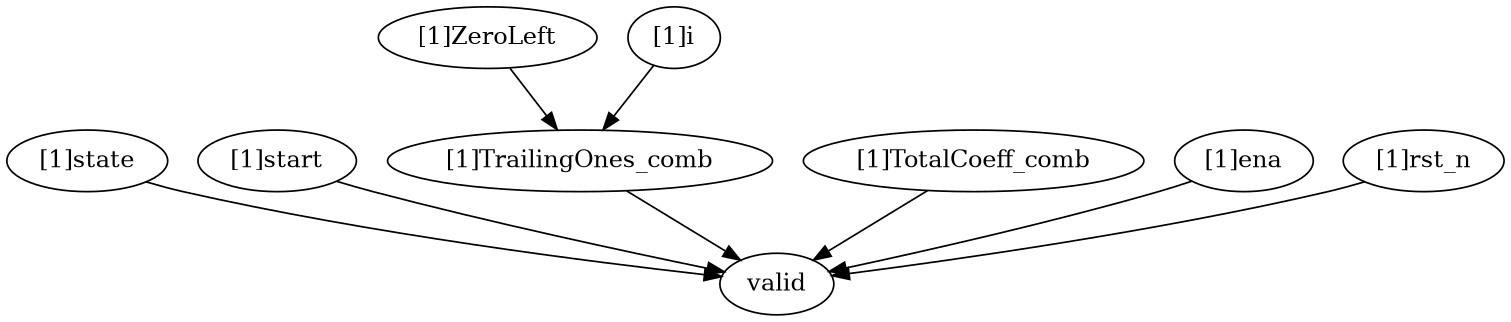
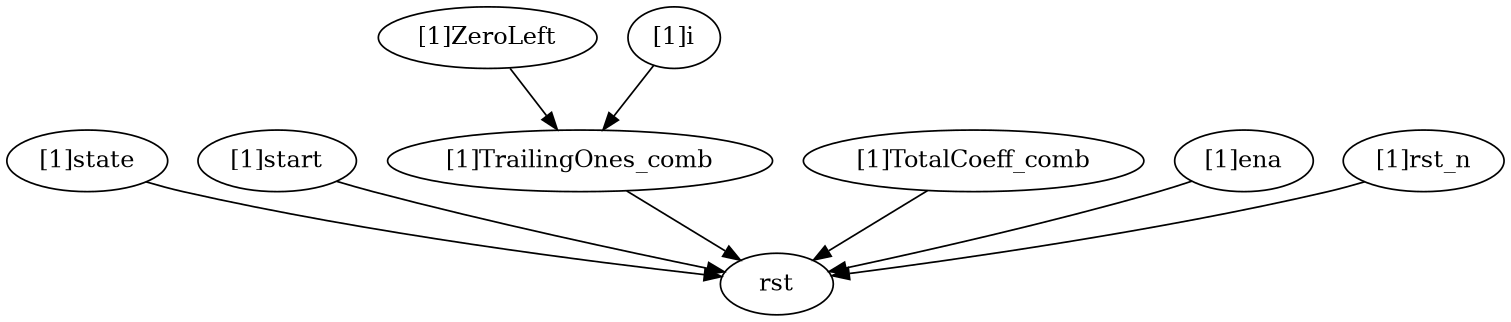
node "valid": label "valid" -> "rst"
